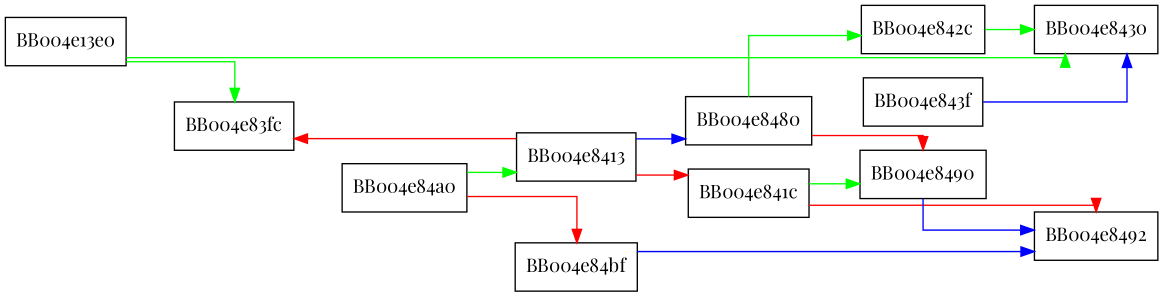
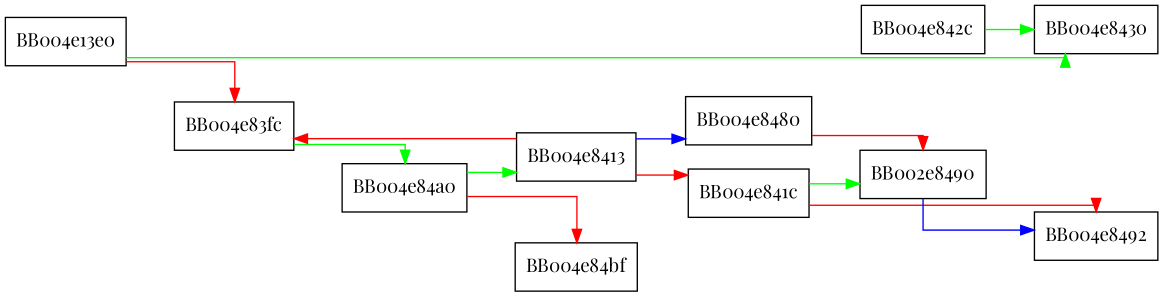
edge "BB004e8480" -> "BB004e842c": removed
edge "BB004e13e0" -> "BB004e83fc": color green -> red
node "BB004e843f": removed
edge "BB004e83fc" -> "BB004e84a0": added
node "BB004e8490": label "BB004e8490" -> "BB002e8490"
edge "BB004e84bf" -> "BB004e8492": removed
